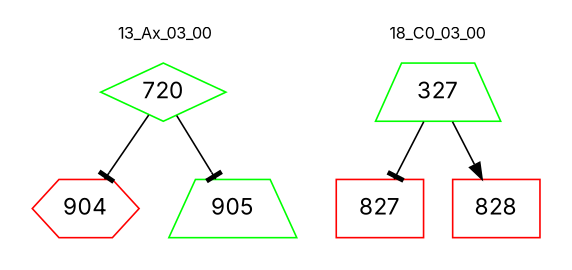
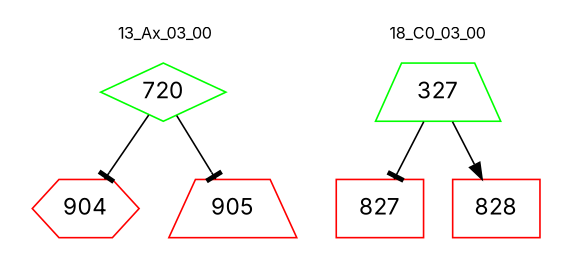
node "905": color green -> red
